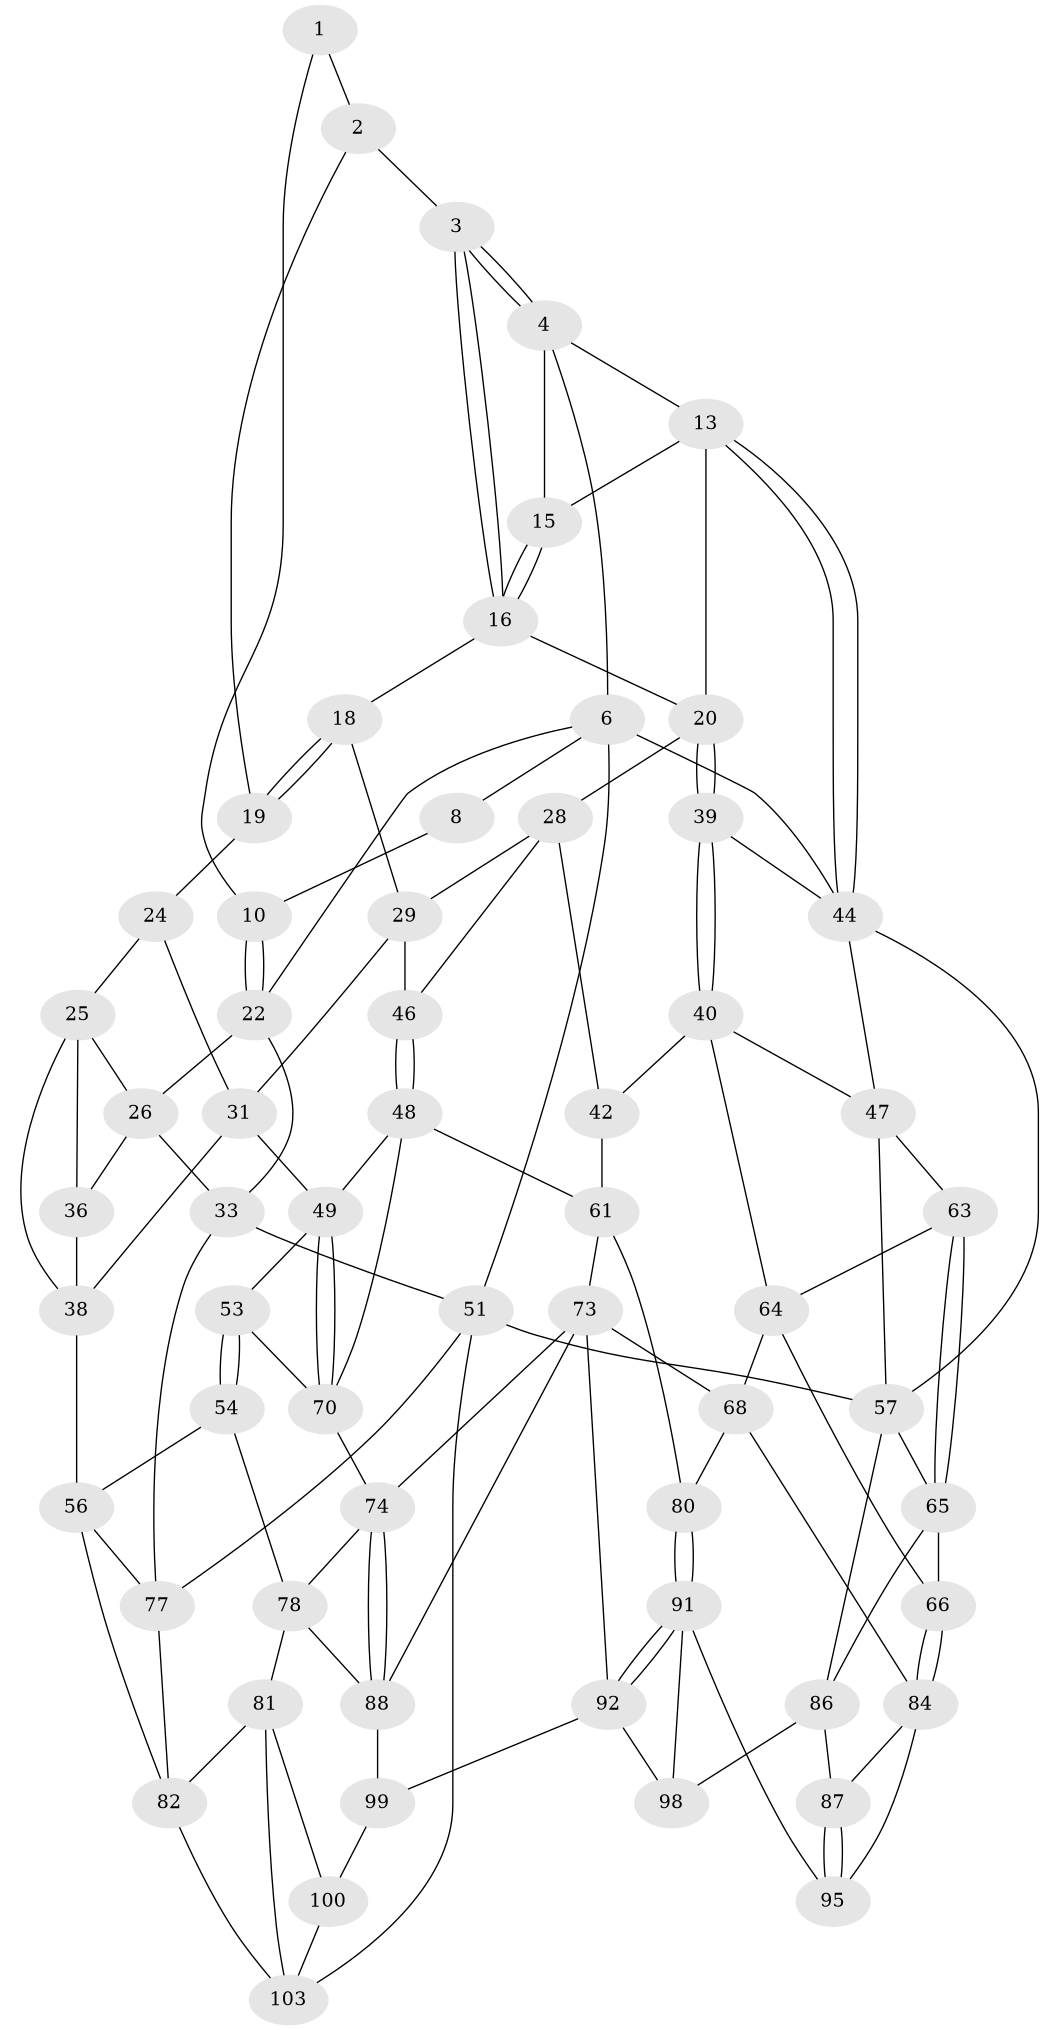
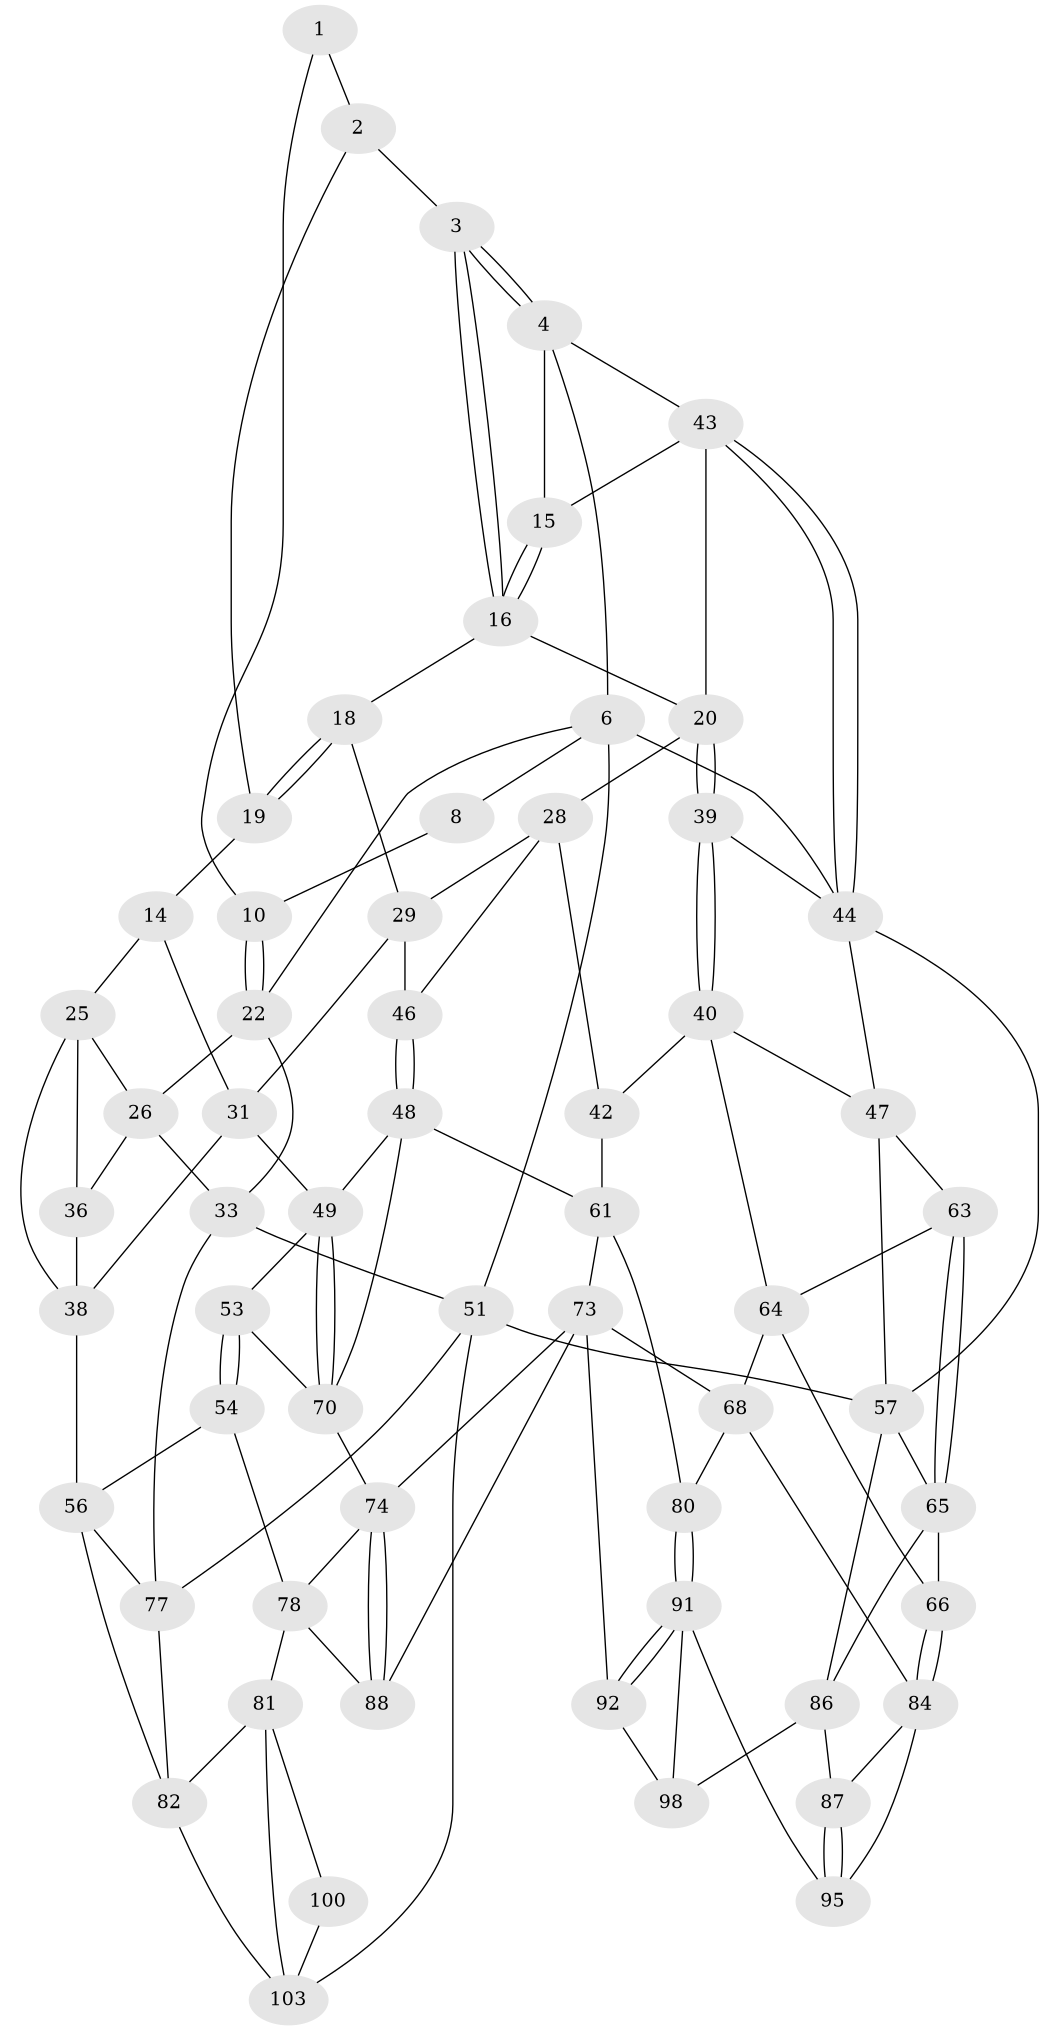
node "13": label "13" -> "43"
node "24": label "24" -> "14"
node "99": removed
